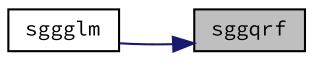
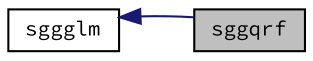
edge "sggglm" -> "sggqrf": reversed
